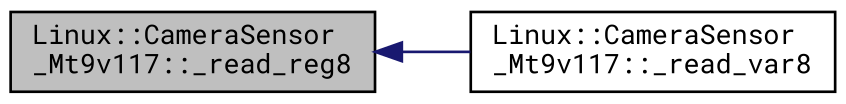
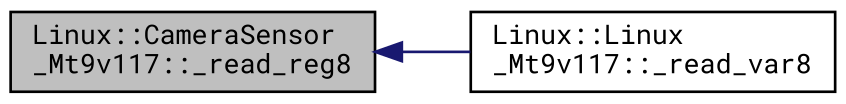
node "Linux::CameraSensor _Mt9v117::_read_var8": label "Linux::CameraSensor _Mt9v117::_read_var8" -> "Linux::Linux _Mt9v117::_read_var8"
